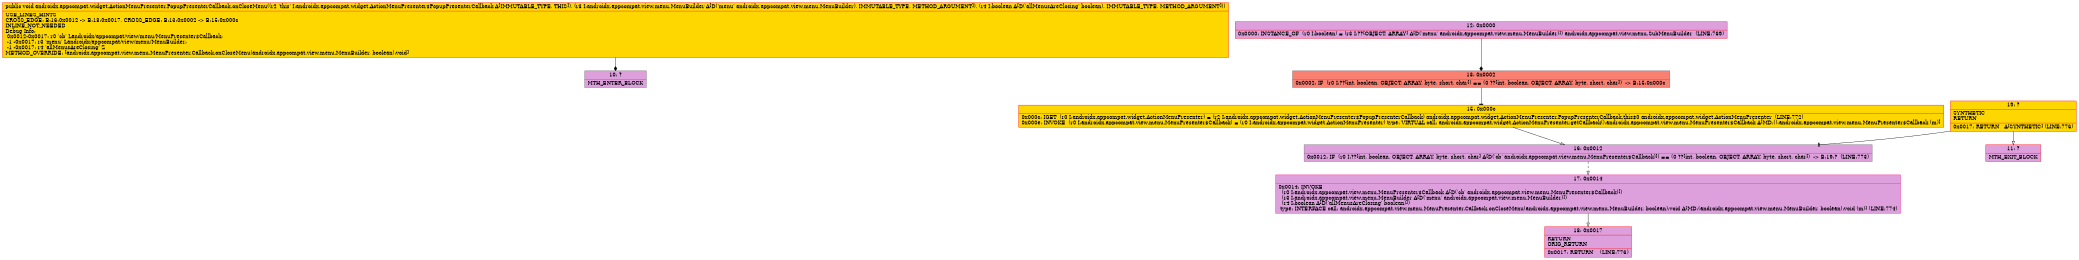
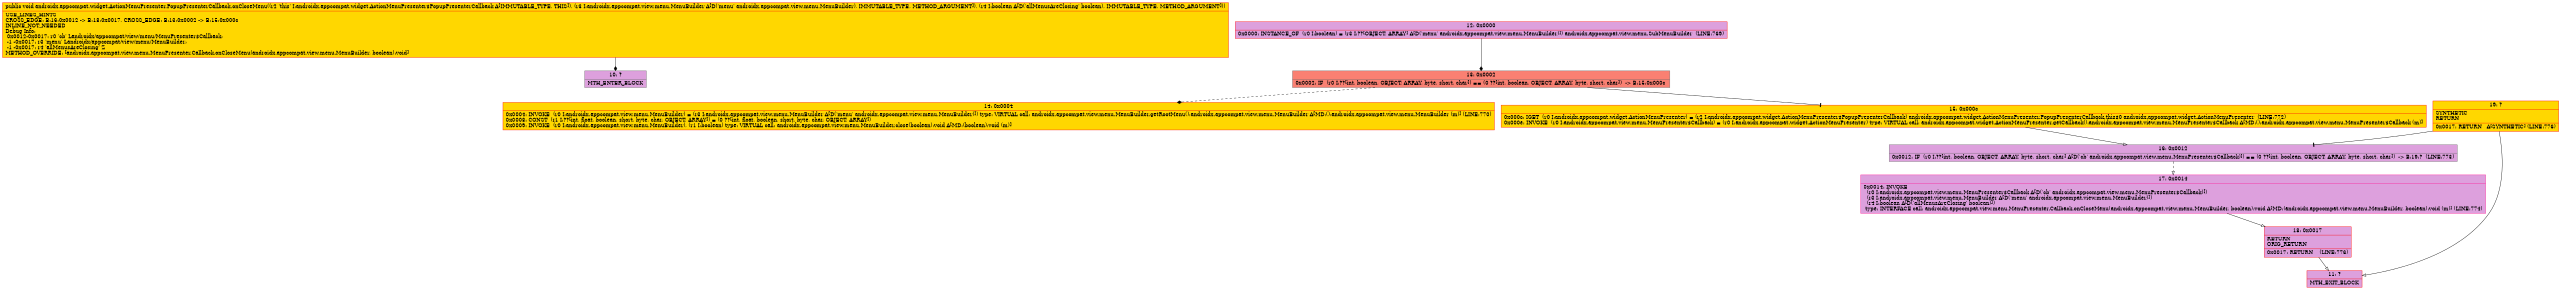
node "14: 0x0004": added
edge "18: 0x0017" -> "11: ?": added
